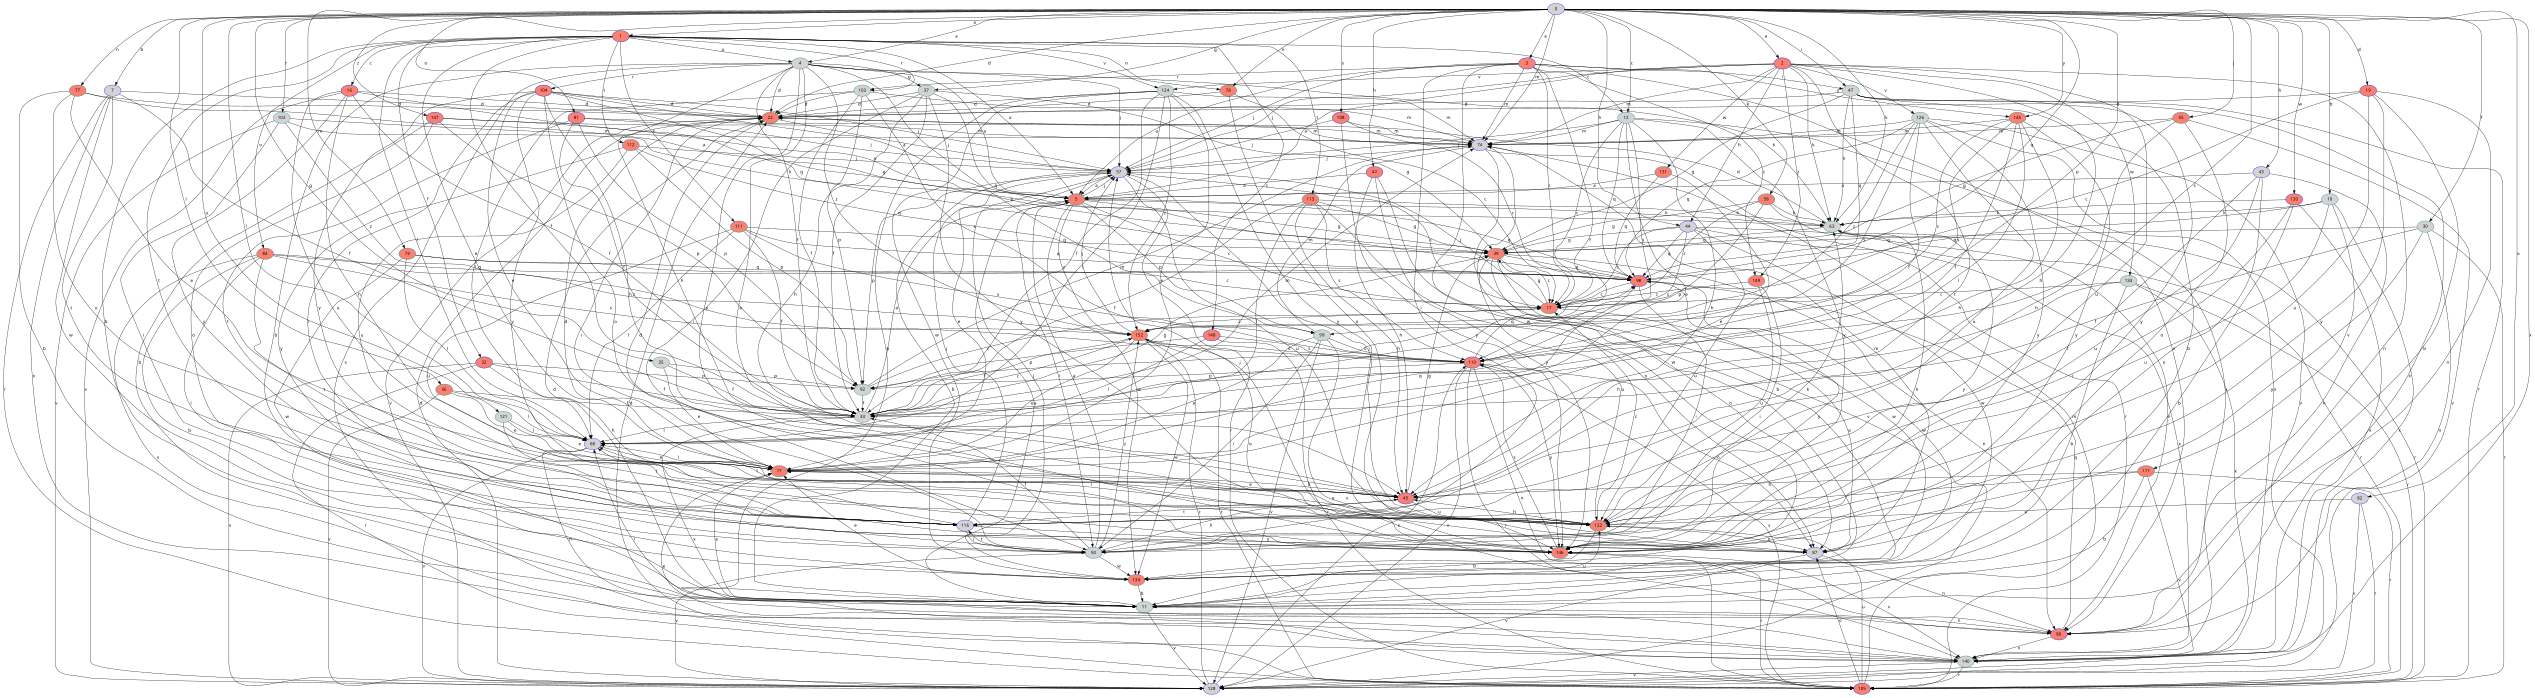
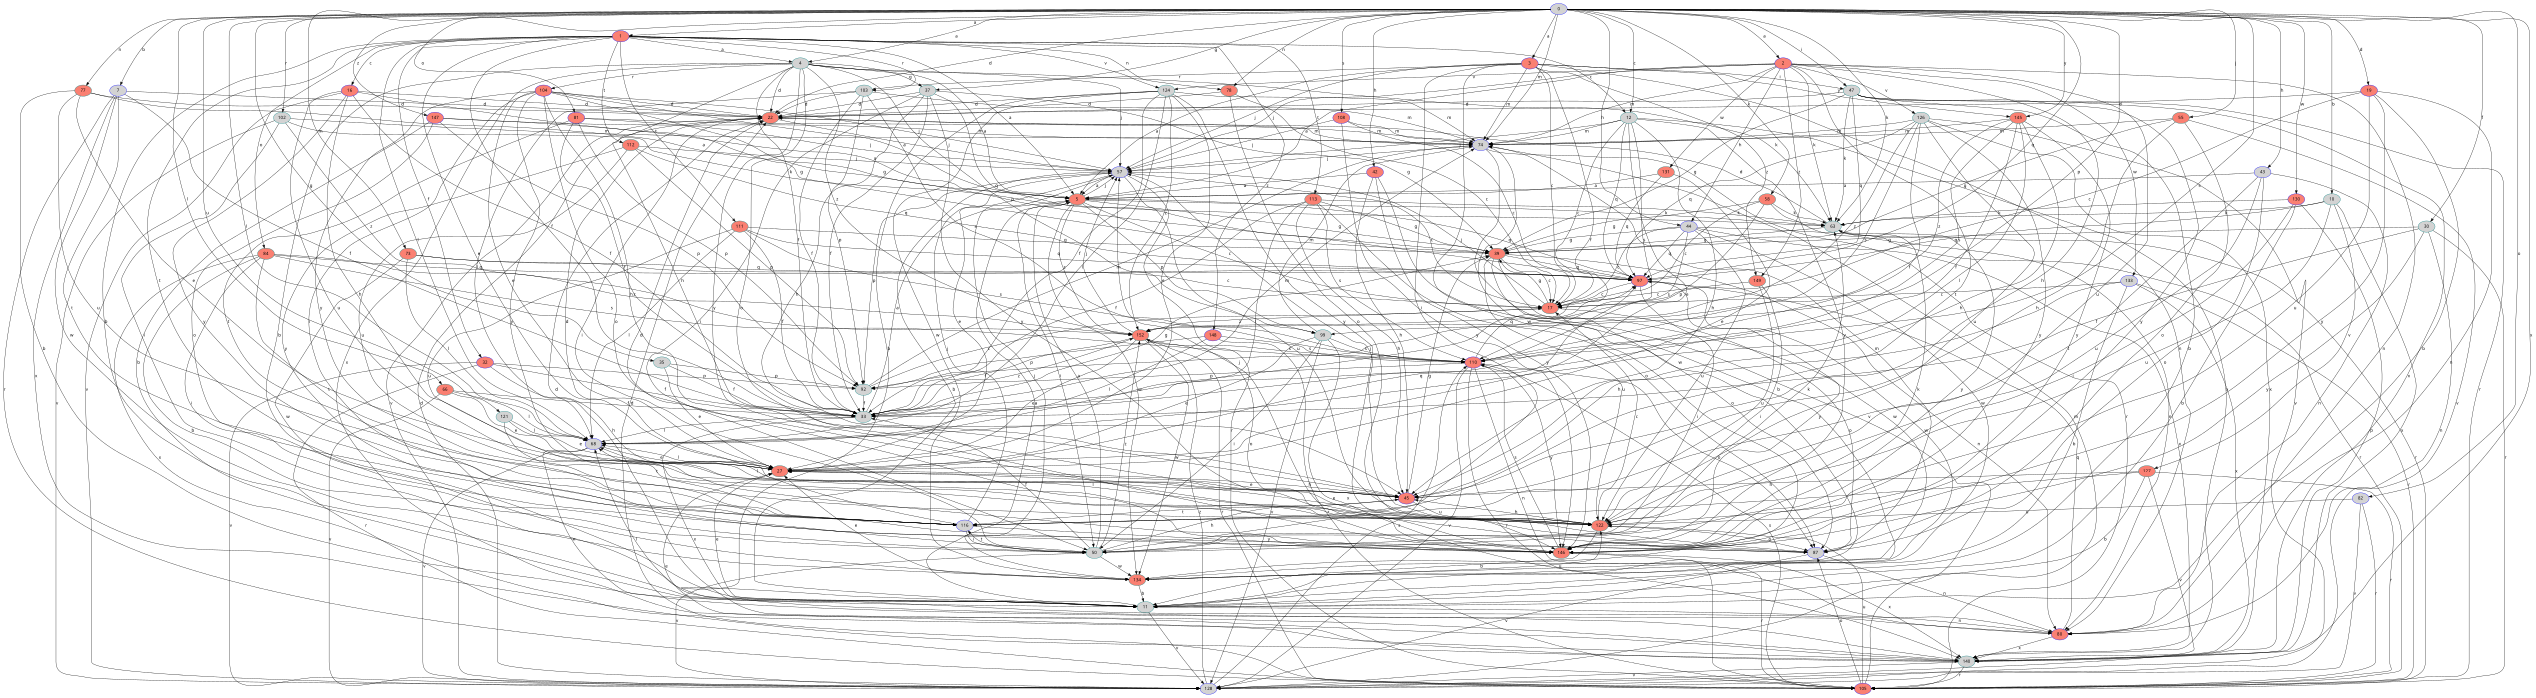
node "98": label "98" -> "97"
node "133": color teal -> blue
edge "130" -> "140": label "x" -> "p"
